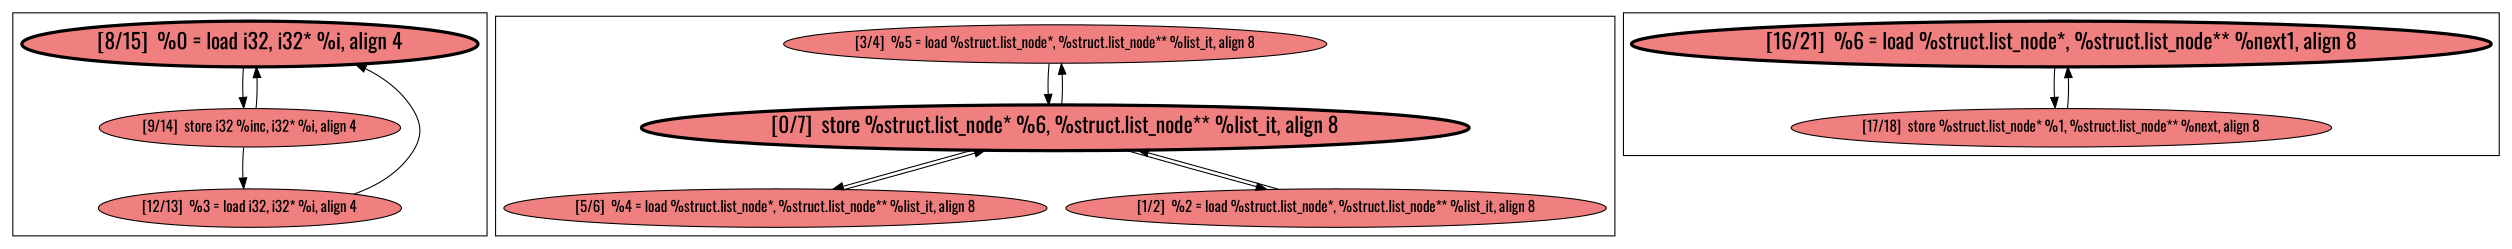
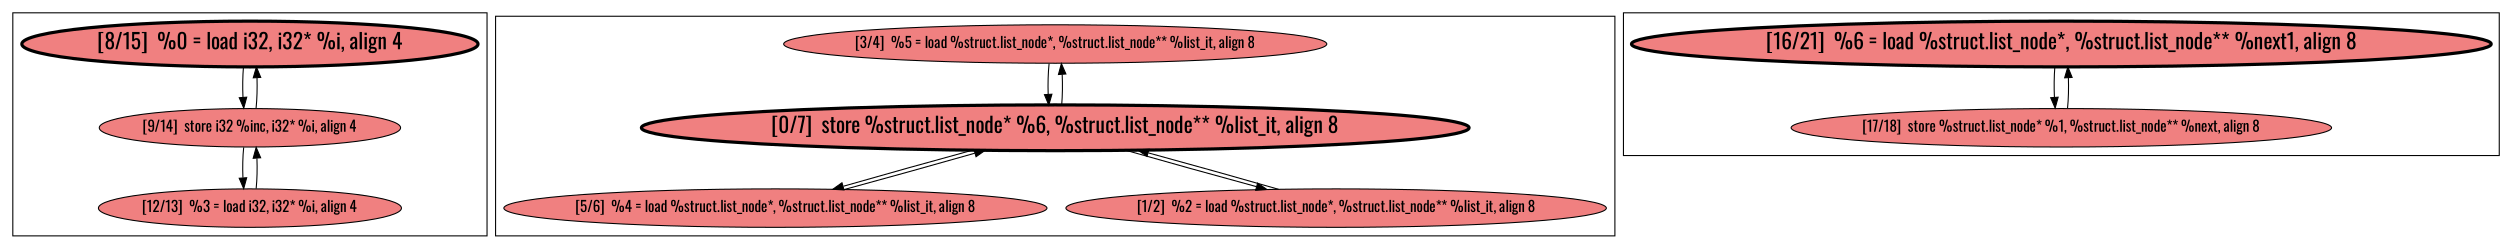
edge "[12/13]  %3 = load i32, i32* %i, align 4" -> "[8/15]  %0 = load i32, i32* %i, align 4": now "[12/13]  %3 = load i32, i32* %i, align 4" -> "[9/14]  store i32 %inc, i32* %i, align 4"
